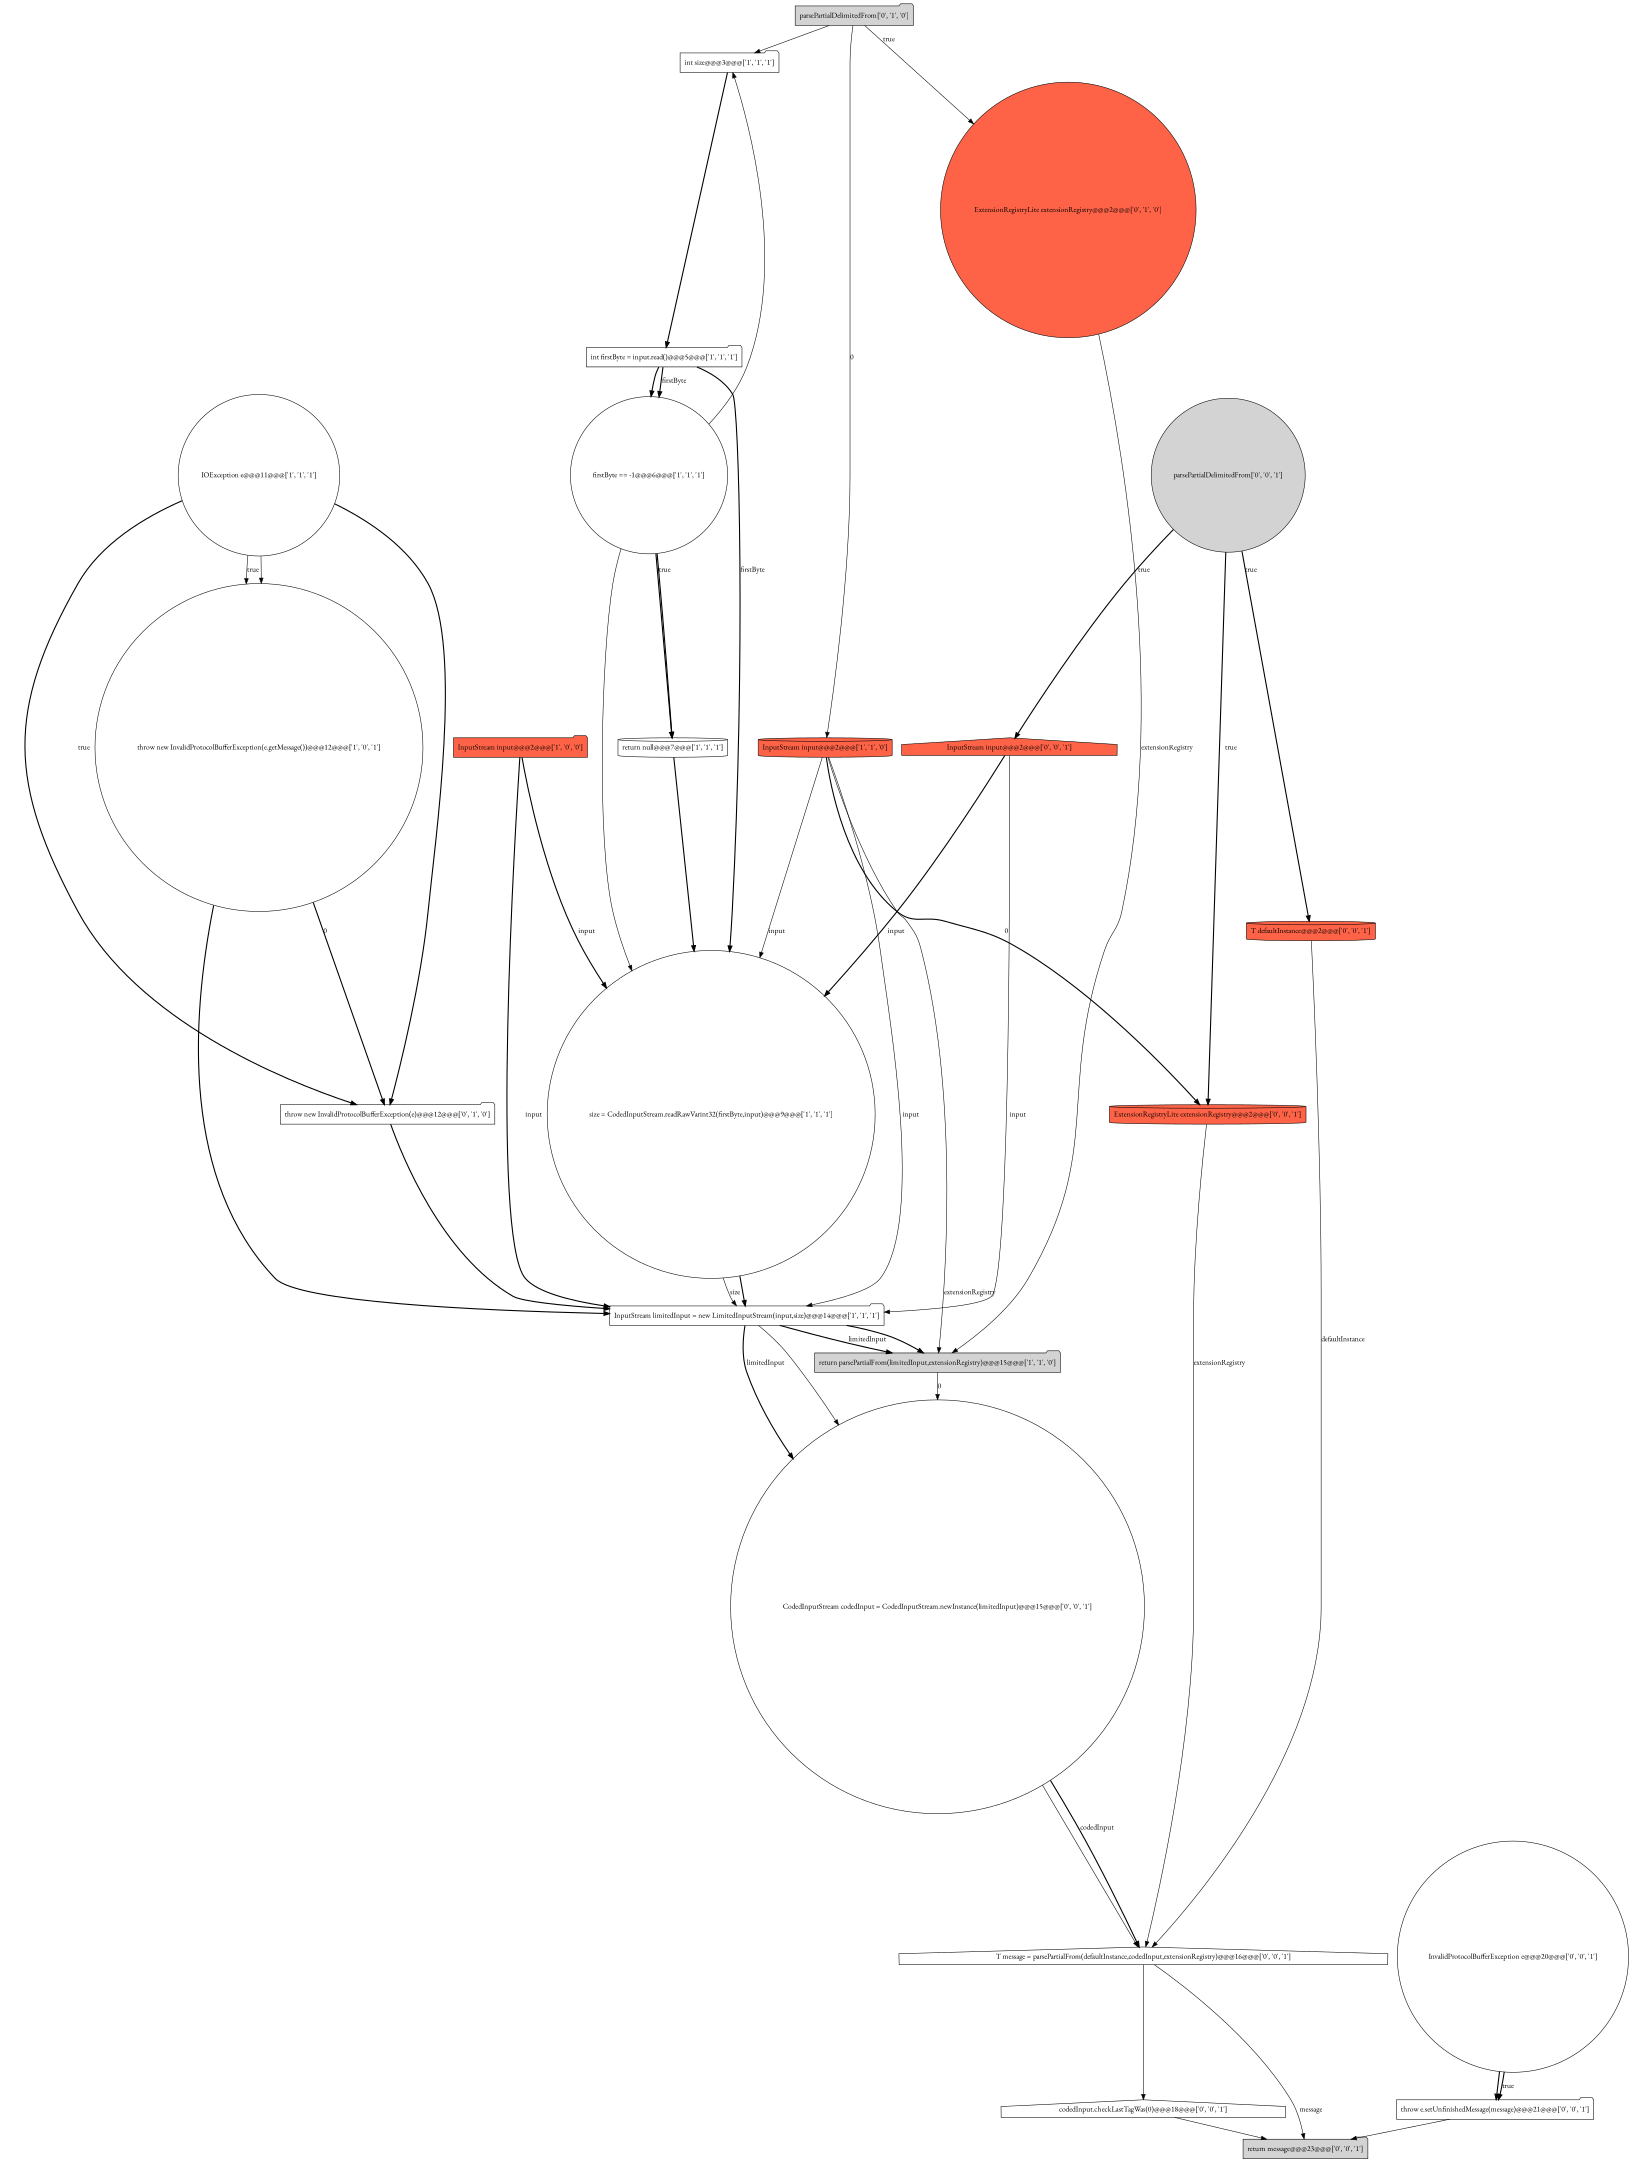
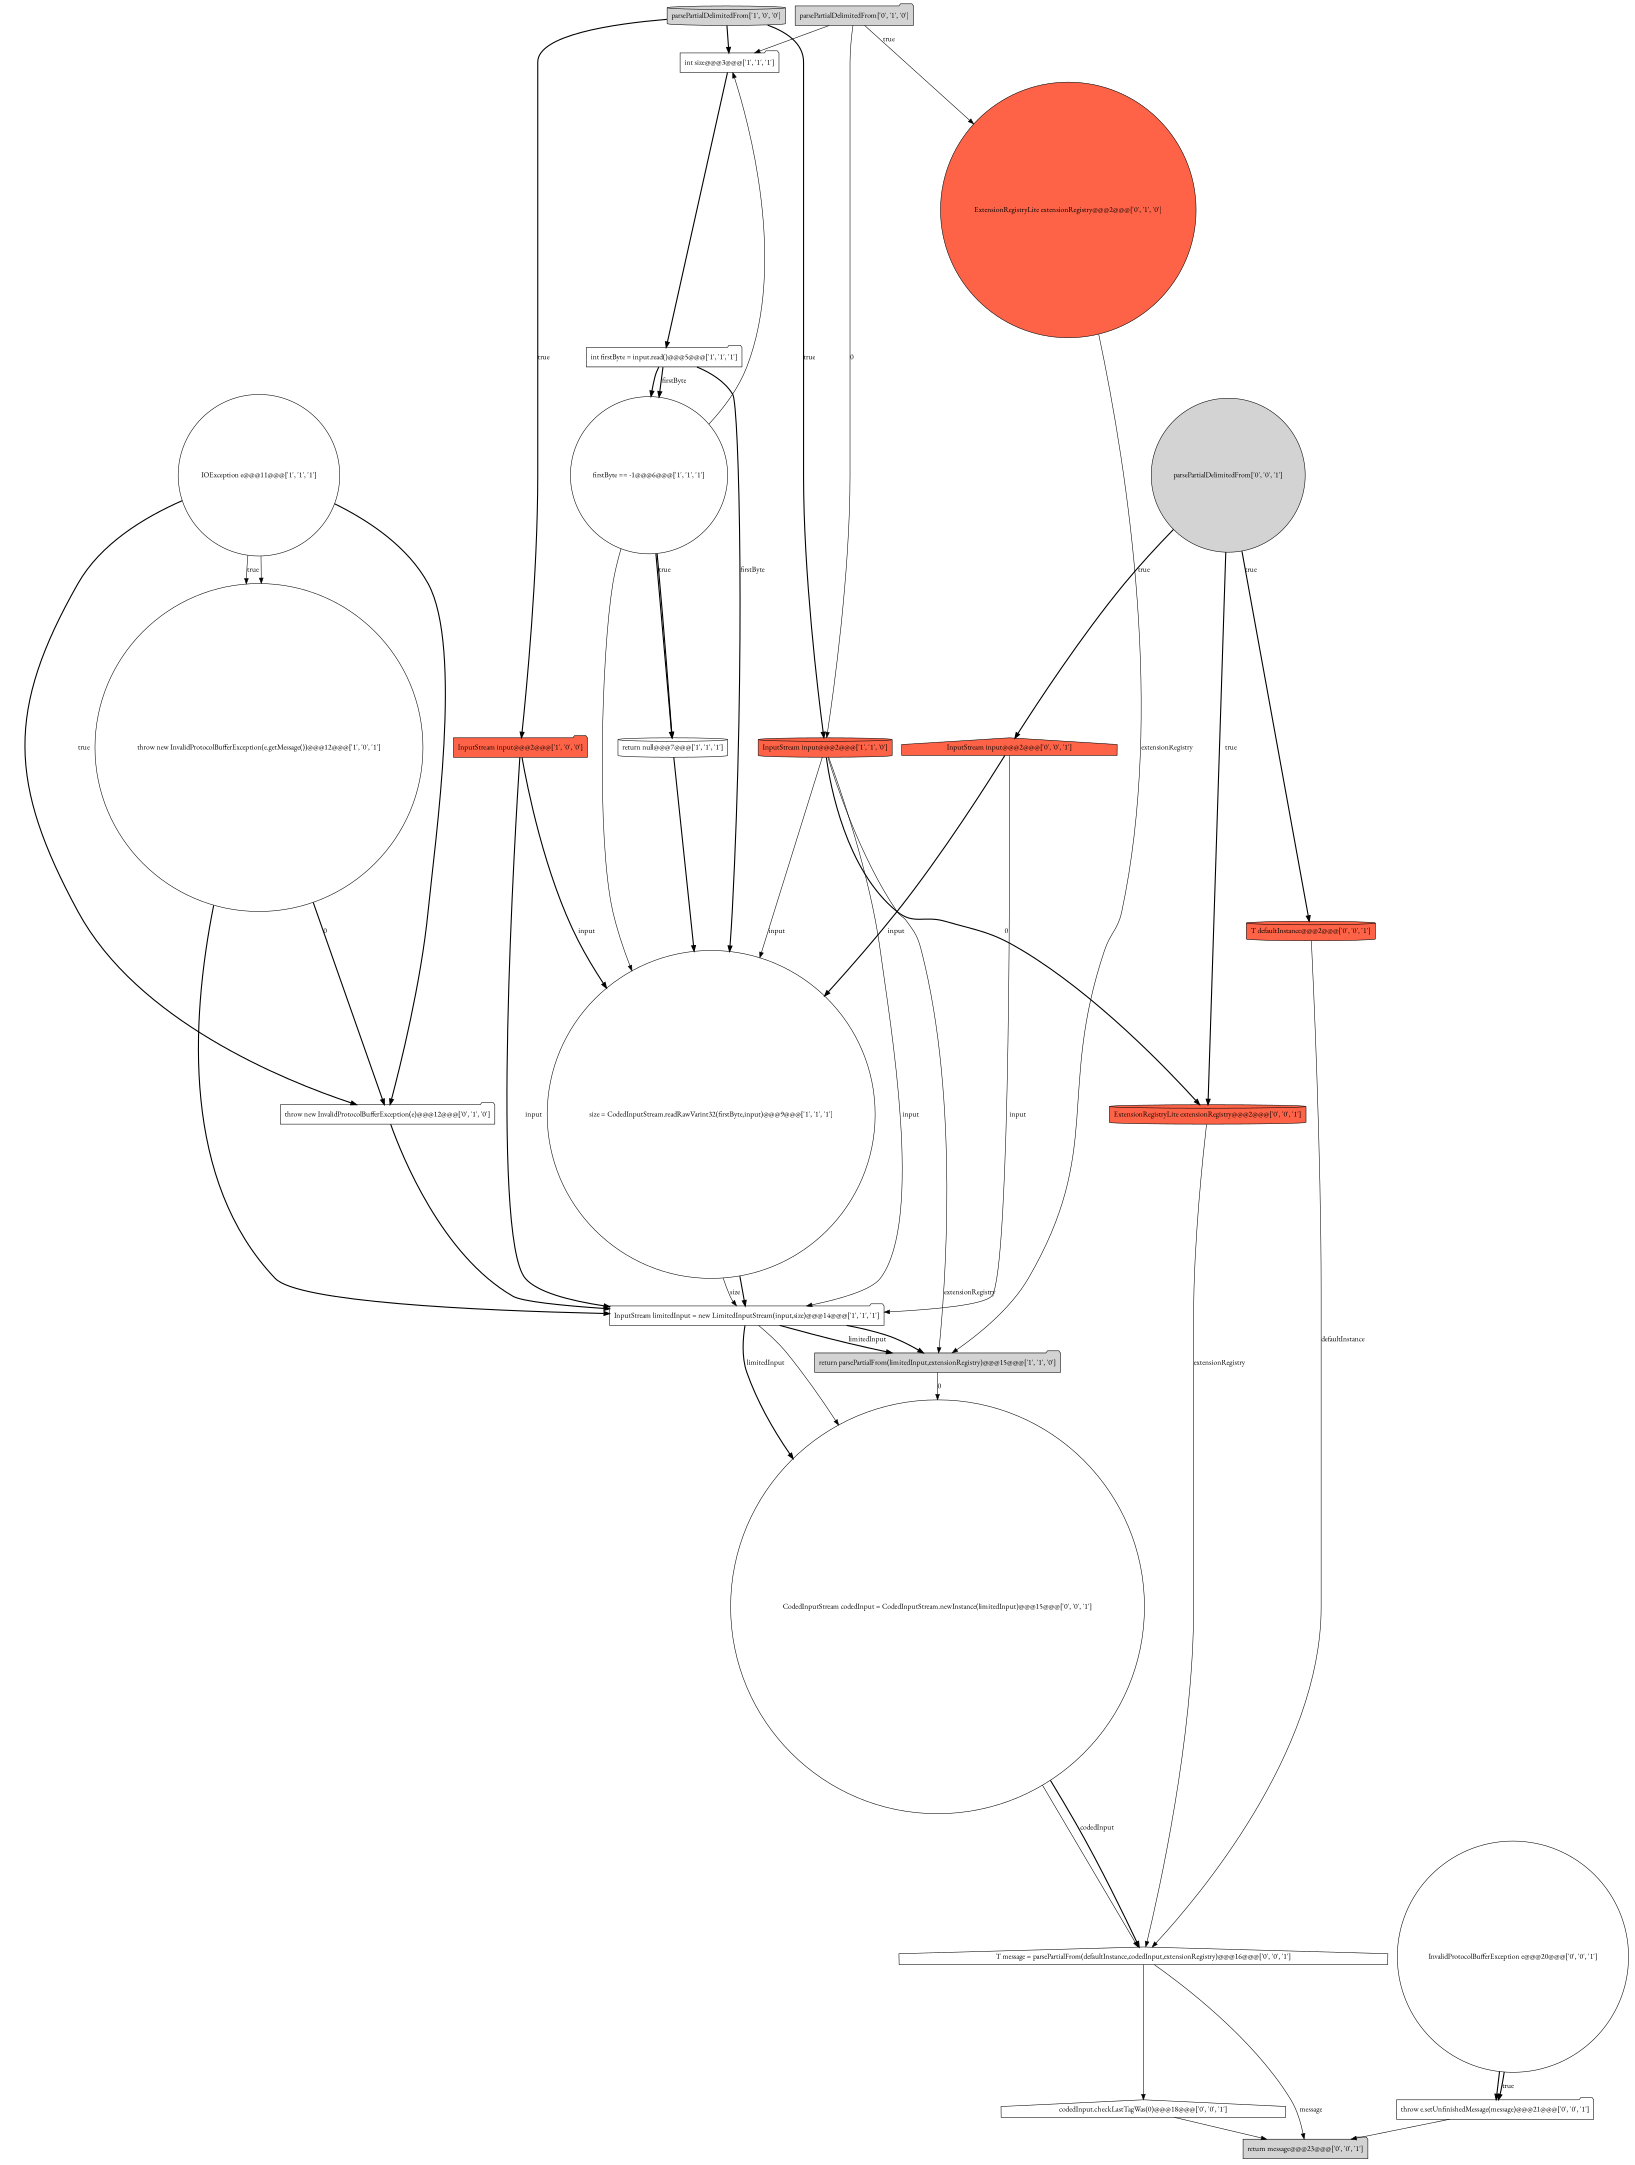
node "parsePartialDelimitedFrom['1', '0', '0']": added
